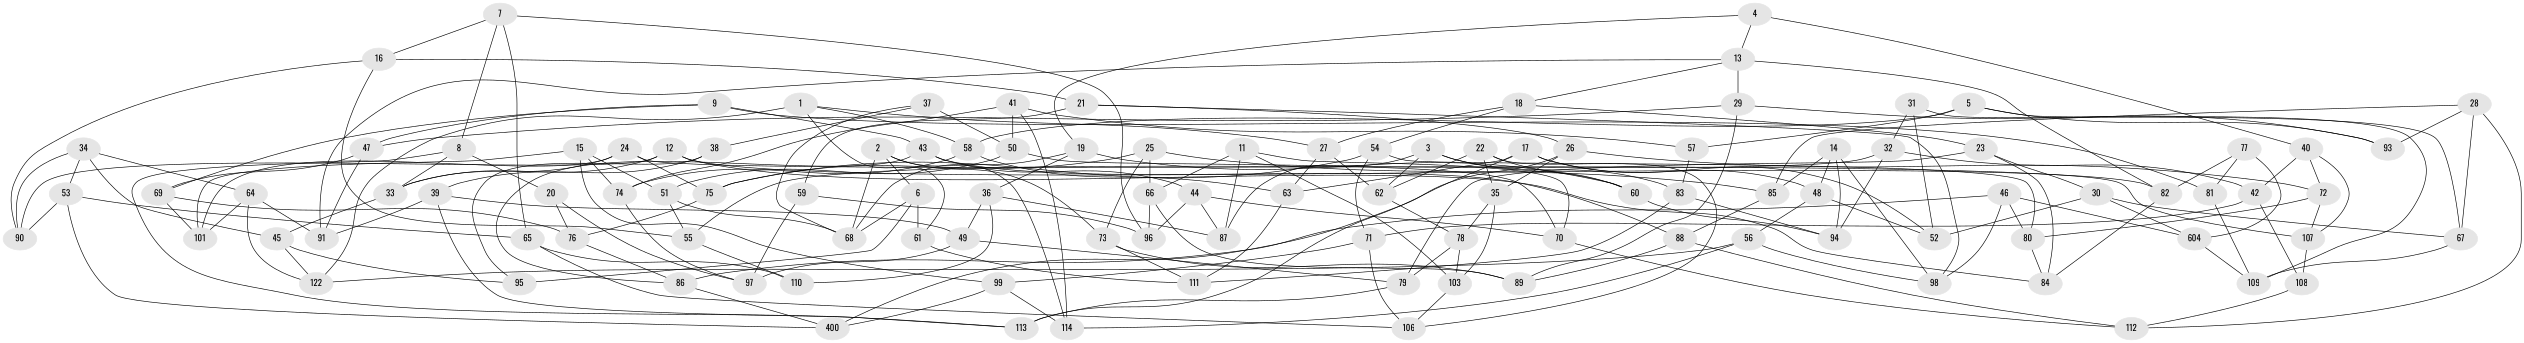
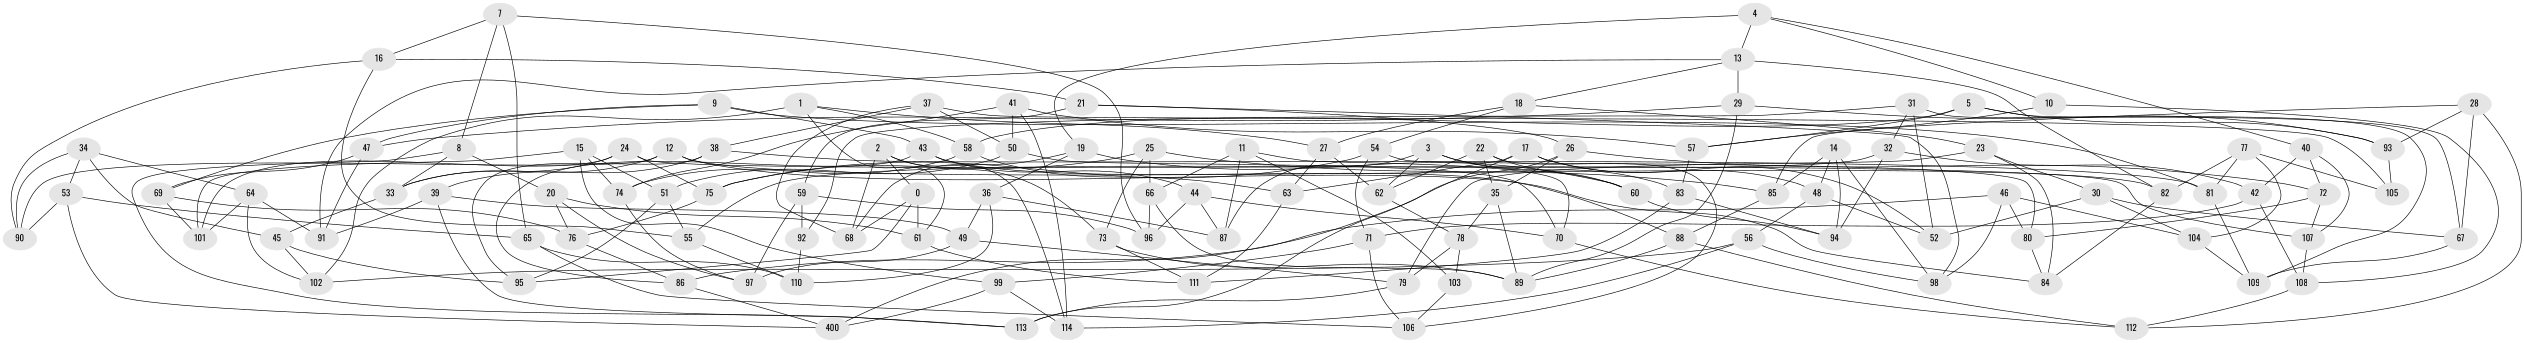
node "10": added
edge "38" -- "81": added
node "6": label "6" -> "0"
node "105": added
edge "20" -- "61": added
edge "51" -- "68": now "51" -- "95"
node "92": added
node "604": label "604" -> "104"
edge "35" -- "103": now "35" -- "89"
node "122": label "122" -> "102"
